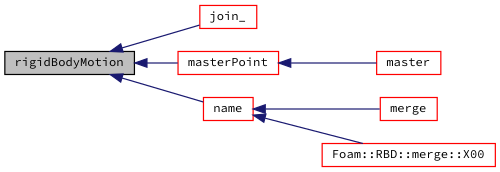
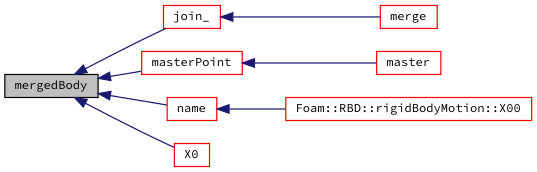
node "rigidBodyMotion": label "rigidBodyMotion" -> "mergedBody"
edge "merge" -> "name": now "merge" -> "join_"
node "X0": added
node "Foam::RBD::merge::X00": label "Foam::RBD::merge::X00" -> "Foam::RBD::rigidBodyMotion::X00"
